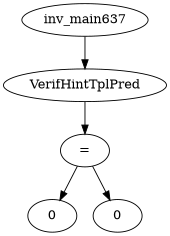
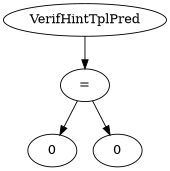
node "inv_main637": removed
